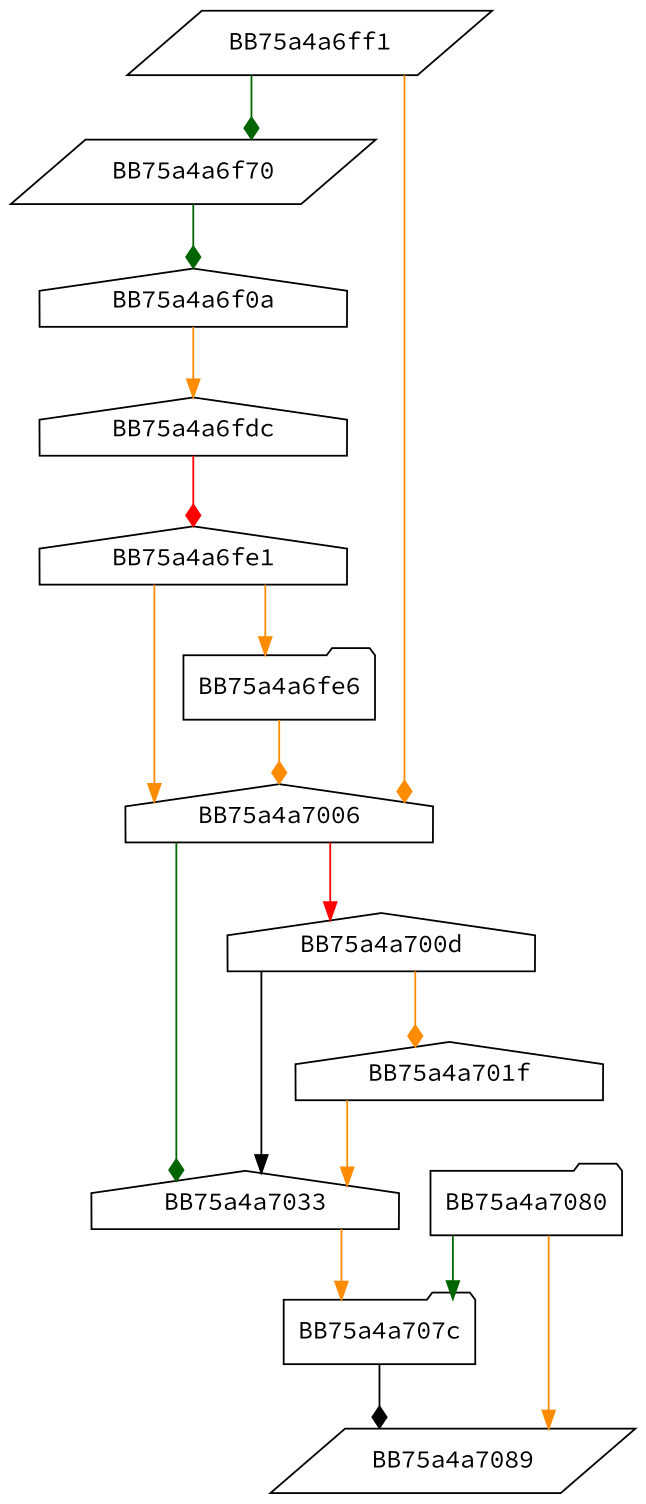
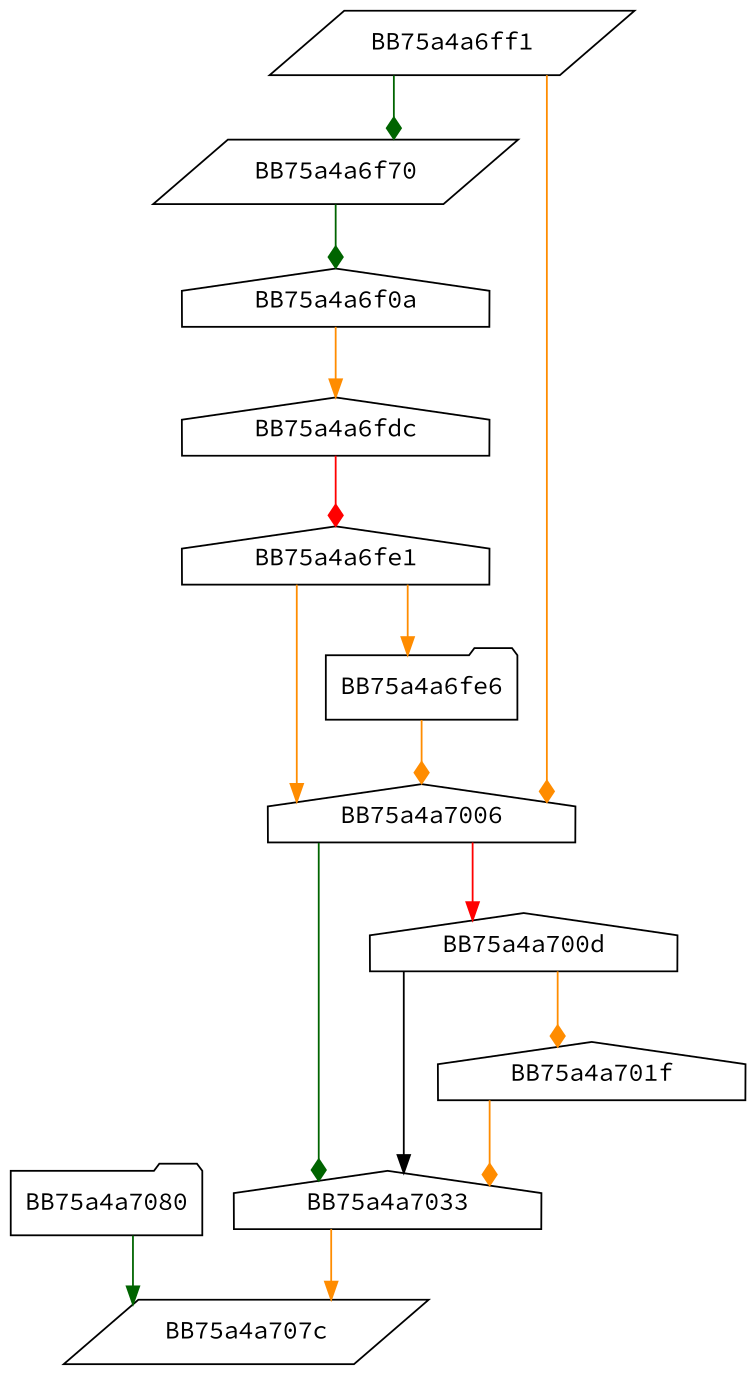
edge "BB75a4a701f" -> "BB75a4a7033": arrowhead normal -> diamond
node "BB75a4a707c": shape folder -> parallelogram
node "BB75a4a7089": removed
